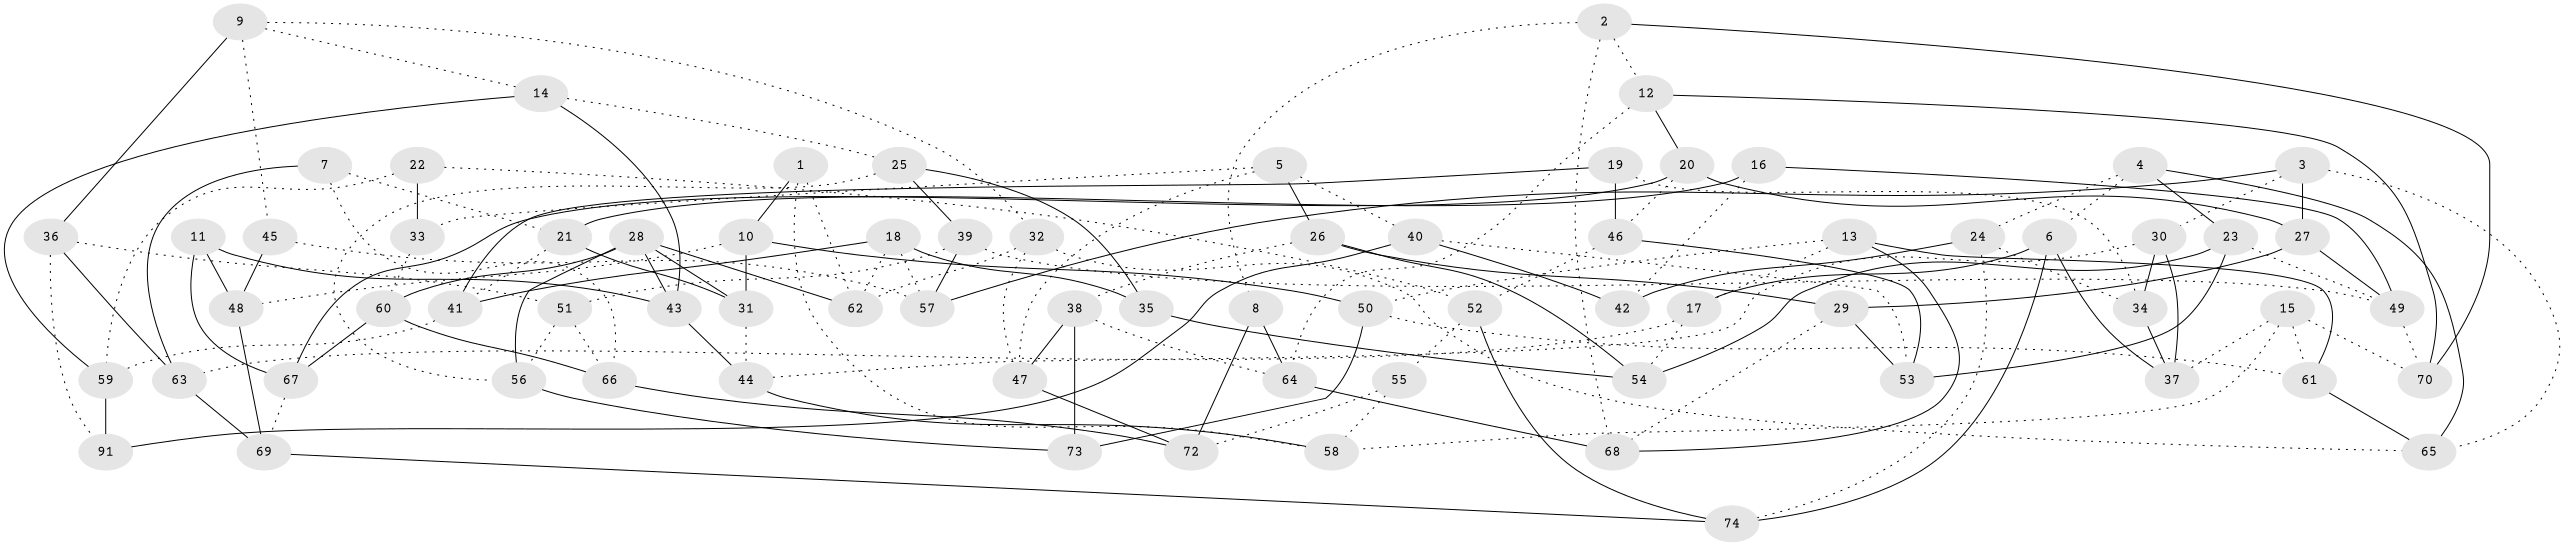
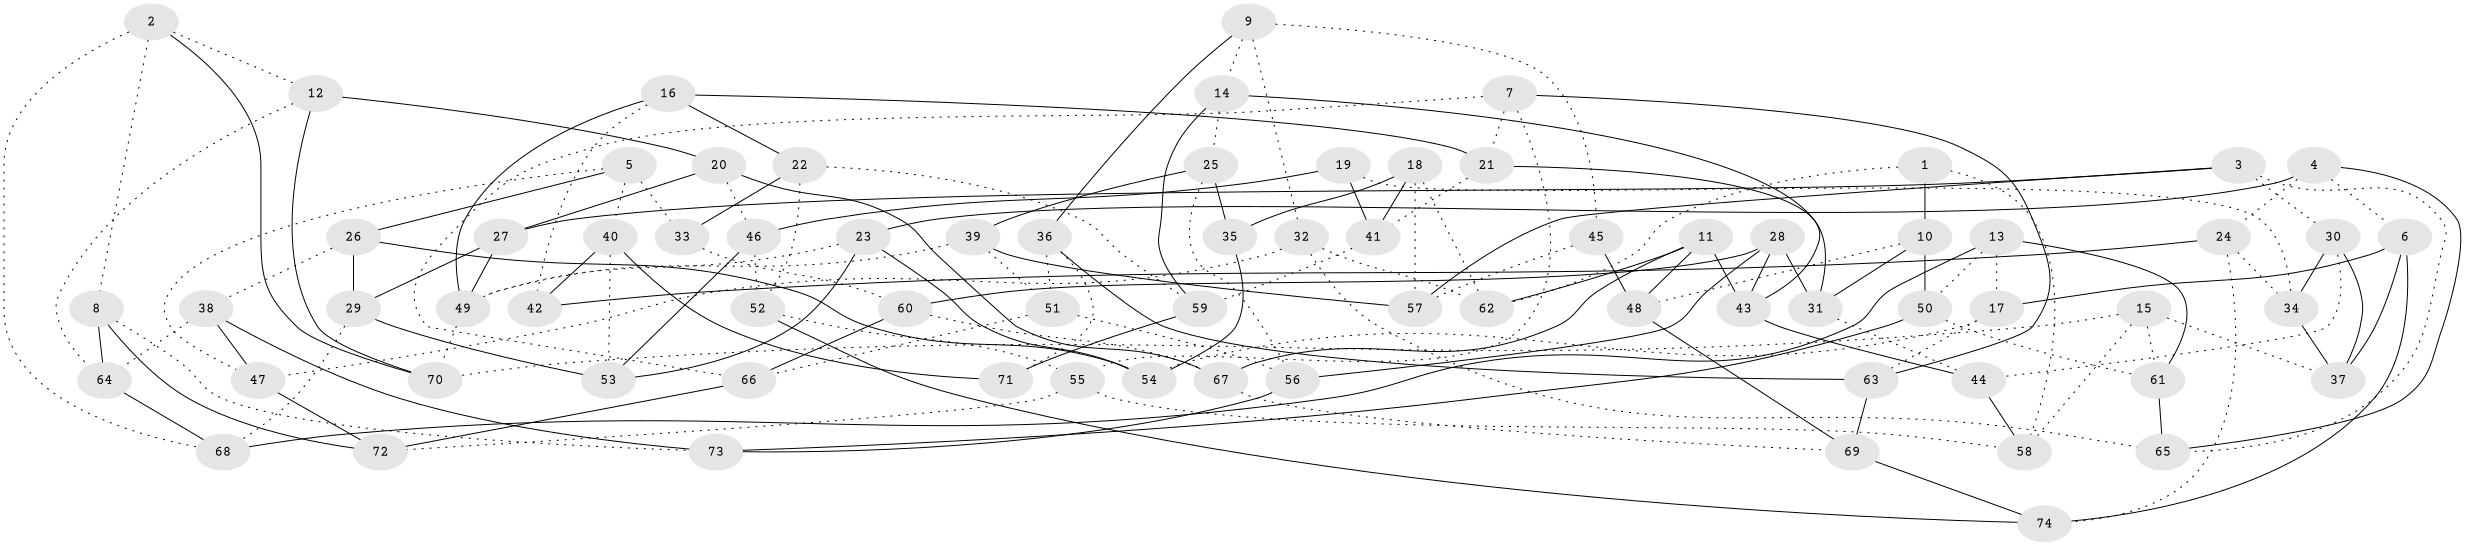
edge "16" -- "22": added
edge "28" -- "62": now "11" -- "62"
edge "60" -- "67": style solid -> dotted
edge "7" -- "55": added
edge "8" -- "73": added
node "91": label "91" -> "71"
